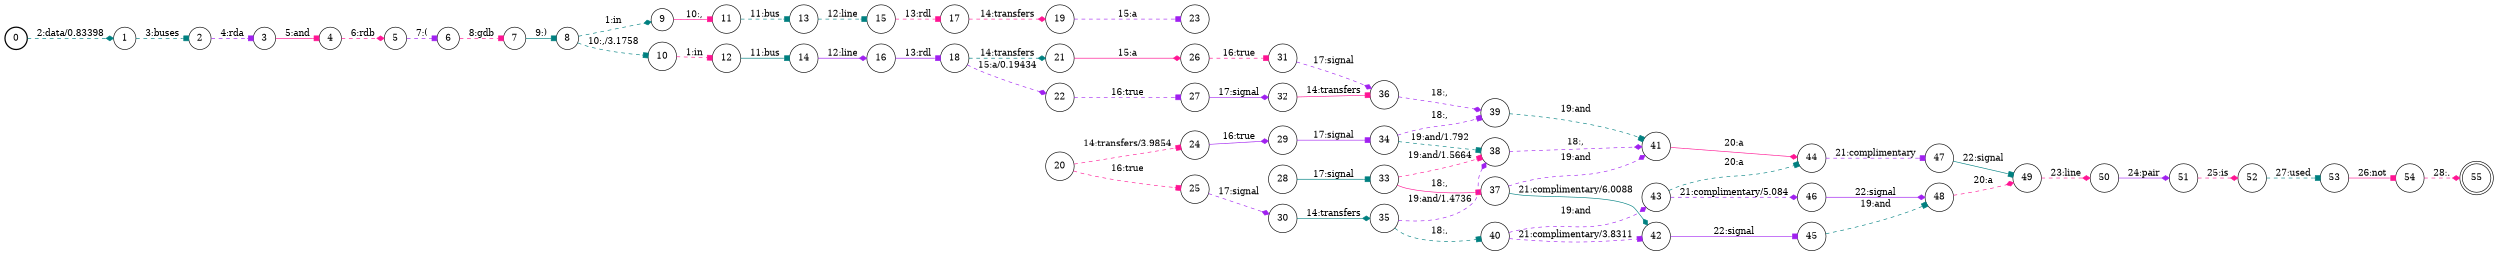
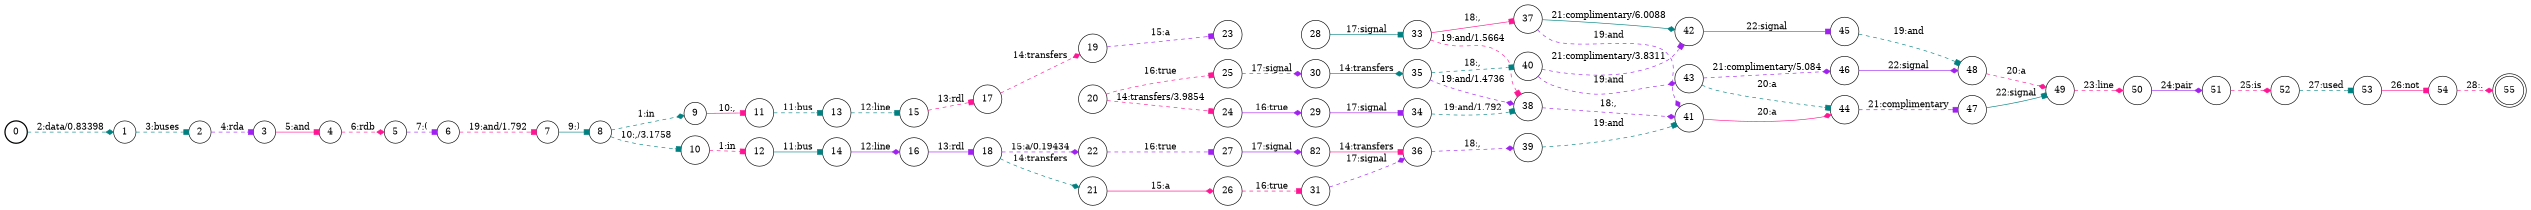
edge "6" -> "7": label "8:gdb" -> "19:and/1.792"
node "32": label "32" -> "82"
edge "34" -> "39": removed, label "18:,"
